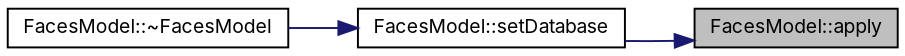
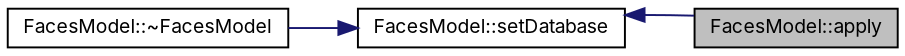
edge "FacesModel::setDatabase" -> "FacesModel::apply": reversed
